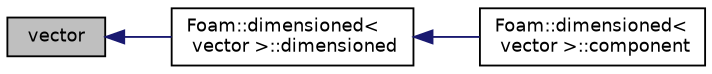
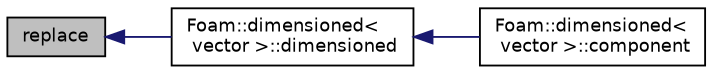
node "vector": label "vector" -> "replace"
